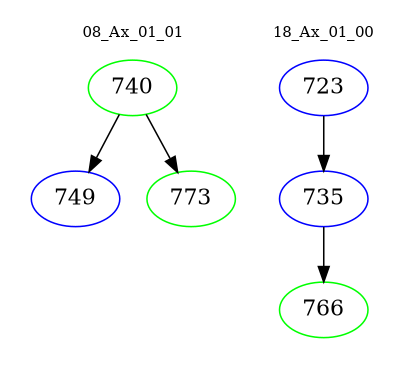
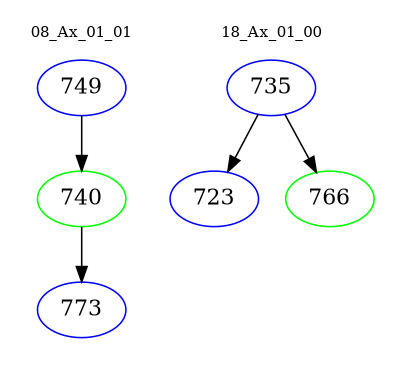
edge "740" -> "749": reversed
edge "723" -> "735": reversed
node "773": color green -> blue
